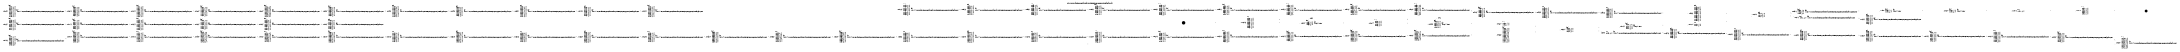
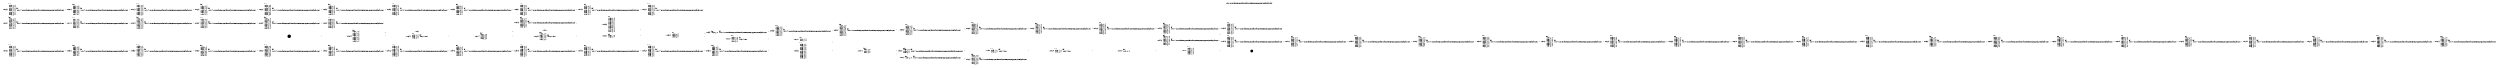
node "0x1096b0 [29]": removed
